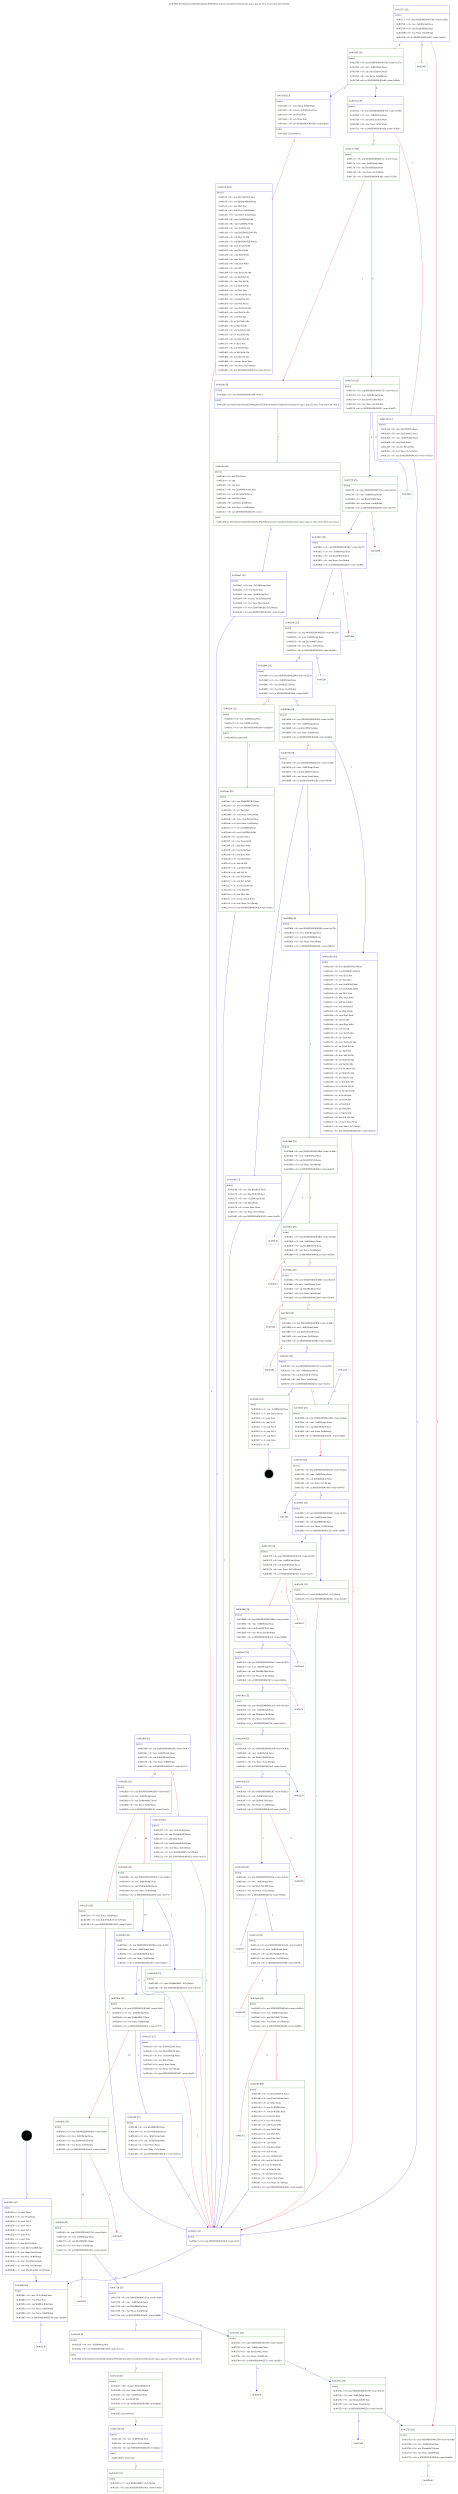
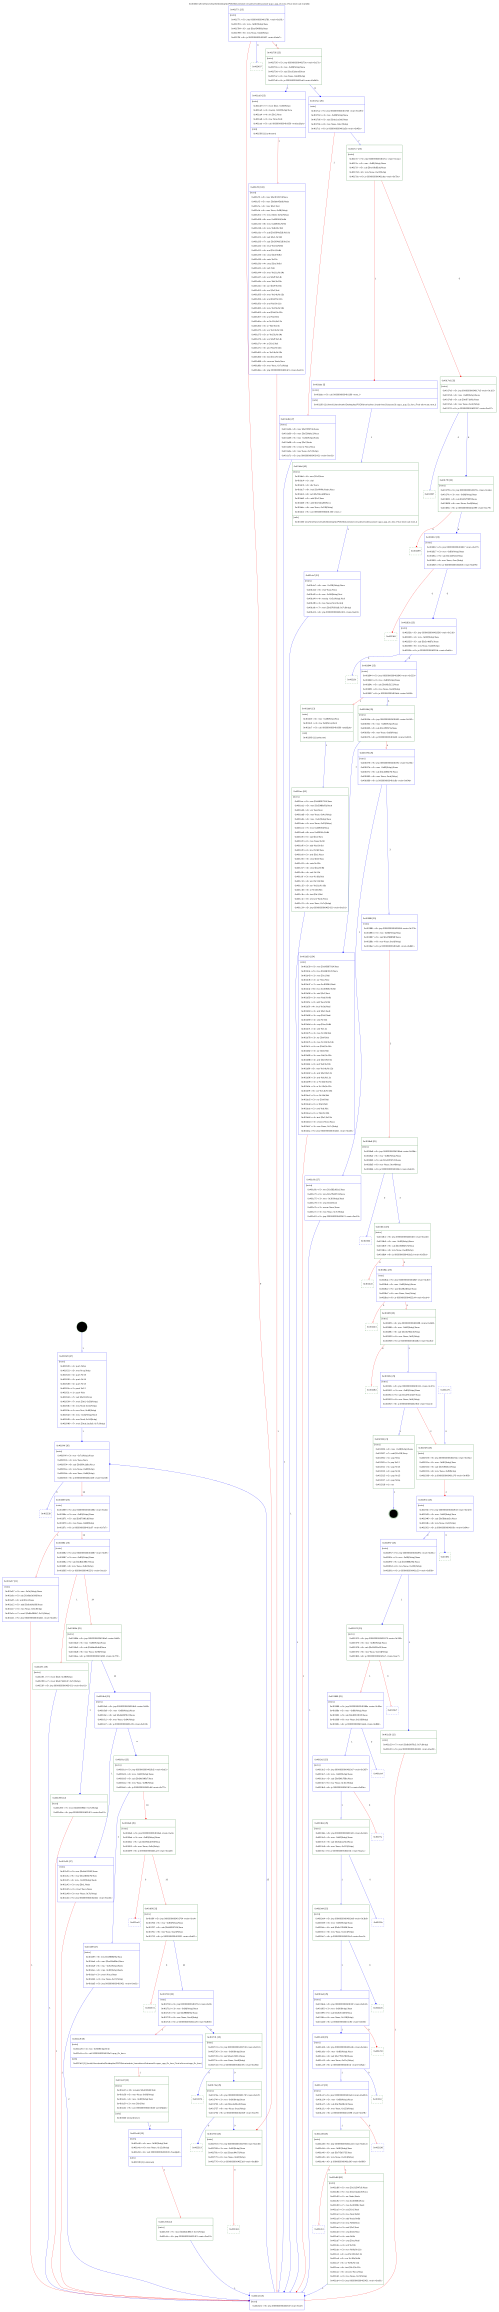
edge "0x40164f [26]" -> "0x401669 [25]": added, label "16"
node "0x40203c": added
edge "0x401e55 [12]" -> "0x402421 [5]": added, label "1"
